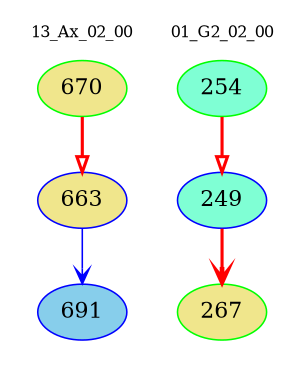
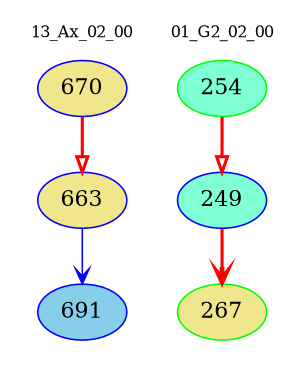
node "670": color green -> blue
